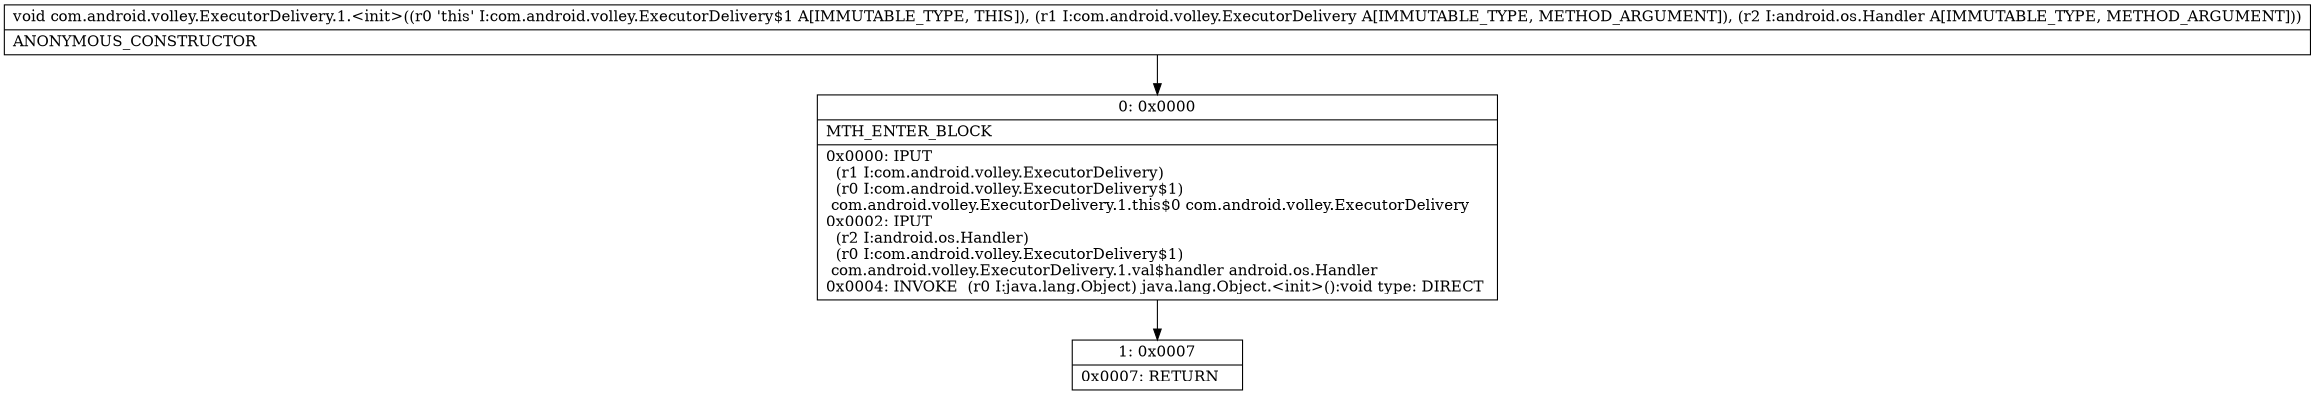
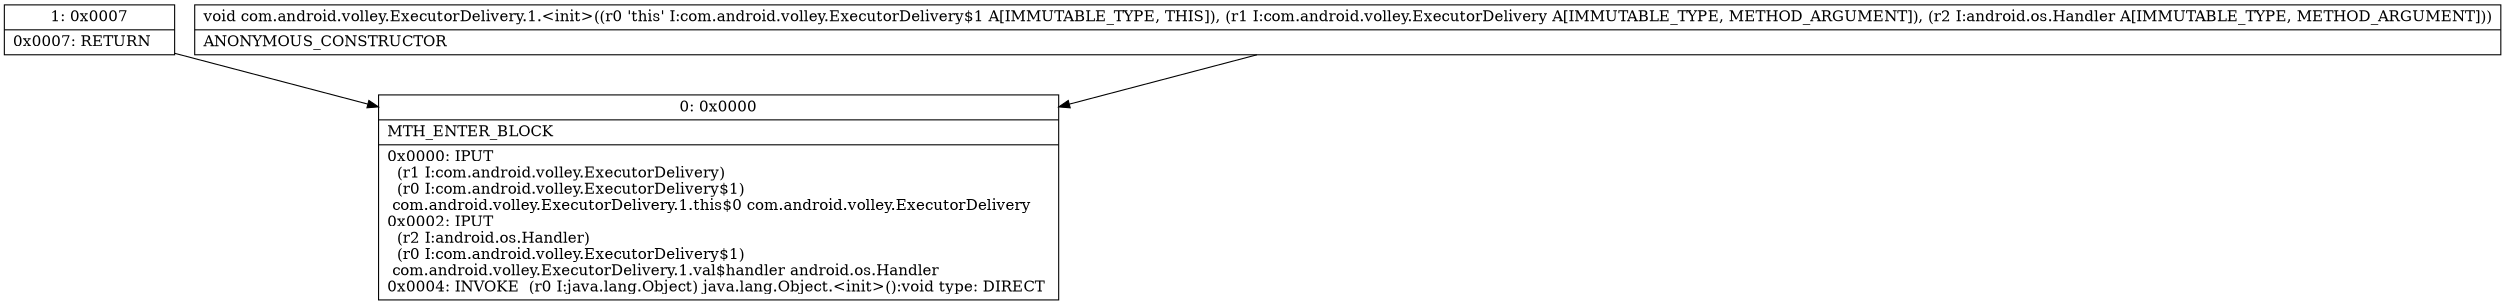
edge "0: 0x0000" -> "1: 0x0007": reversed
